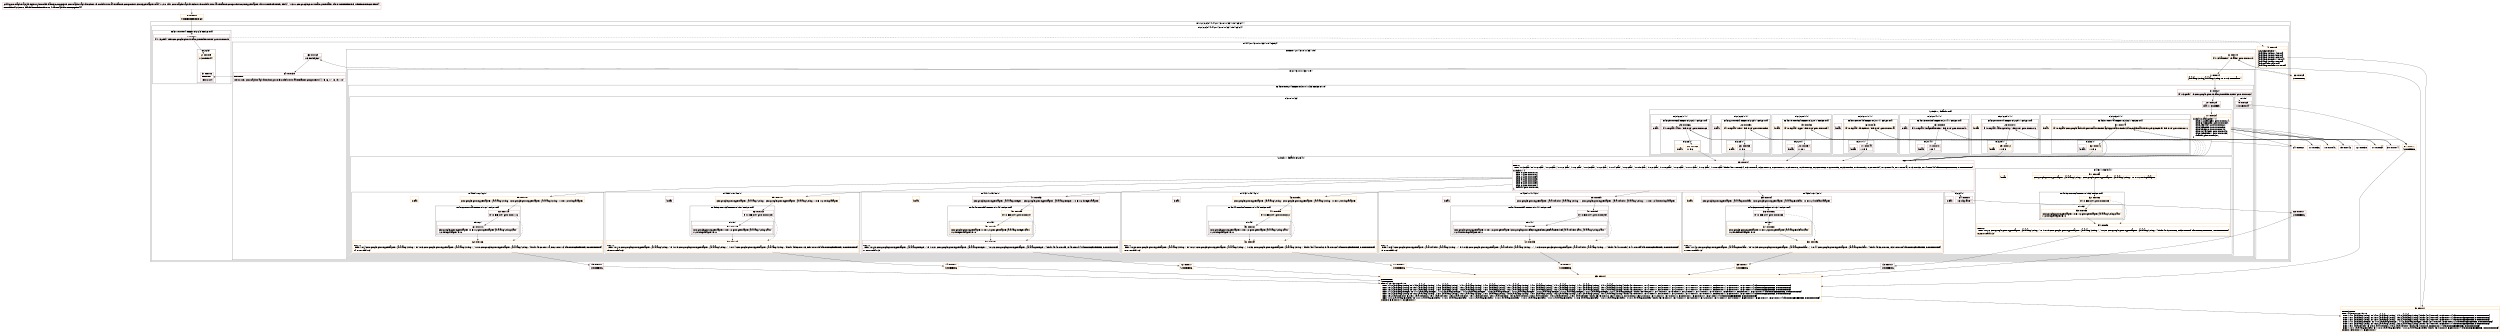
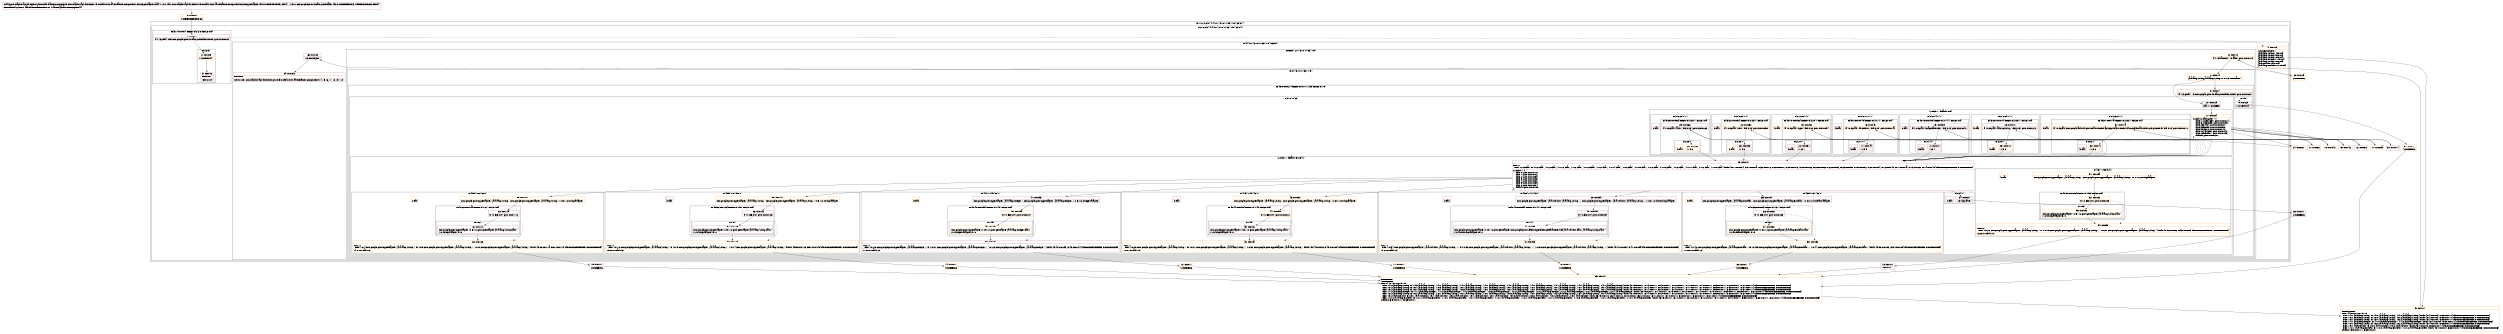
edge "64: 0x0138" -> "3: 0x000c": now "2: 0x0009" -> "3: 0x000c"
edge "8: 0x0027" -> "10: 0x002d": now "7: 0x001d" -> "10: 0x002d"
edge "11: 0x0034" -> "67: 0x0017": now "11: 0x0034" -> "12: 0x0038"
node "73: 0x0017": text "SYNTHETIC" -> "METHOD"
